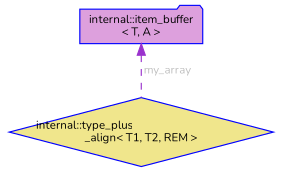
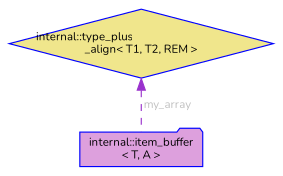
edge "internal::type_plus _align< T1, T2, REM >" -> "internal::item_buffer < T, A >": reversed
